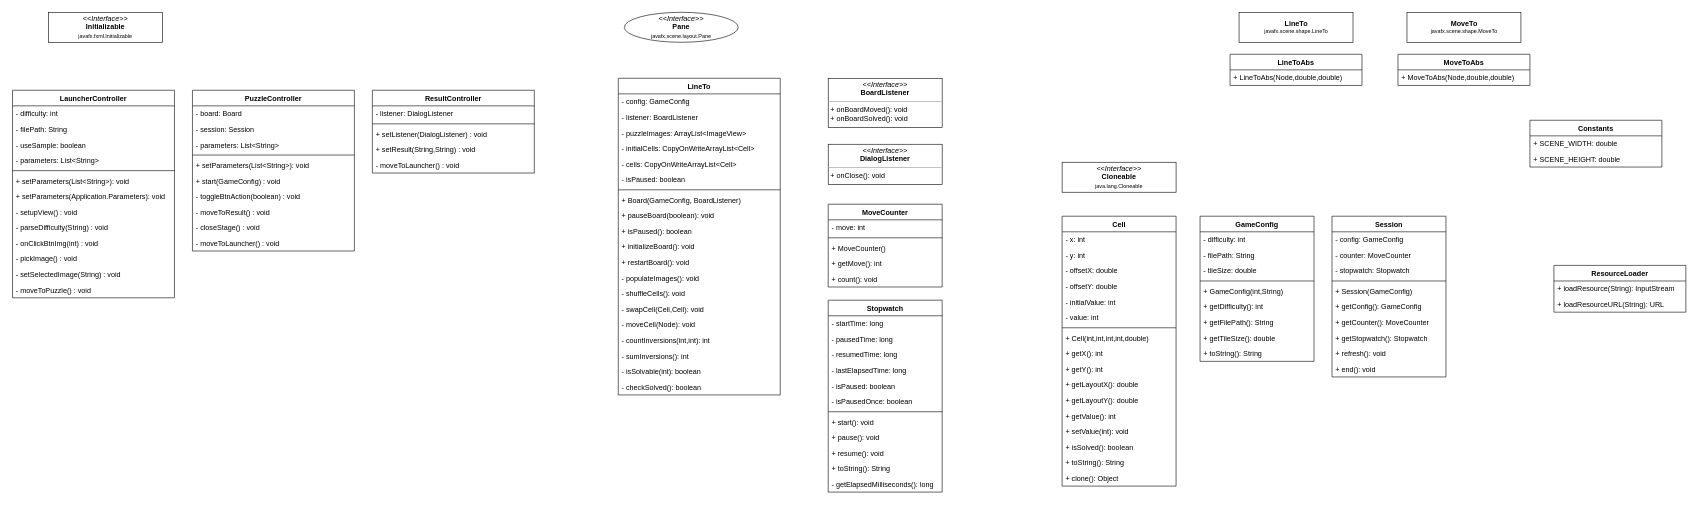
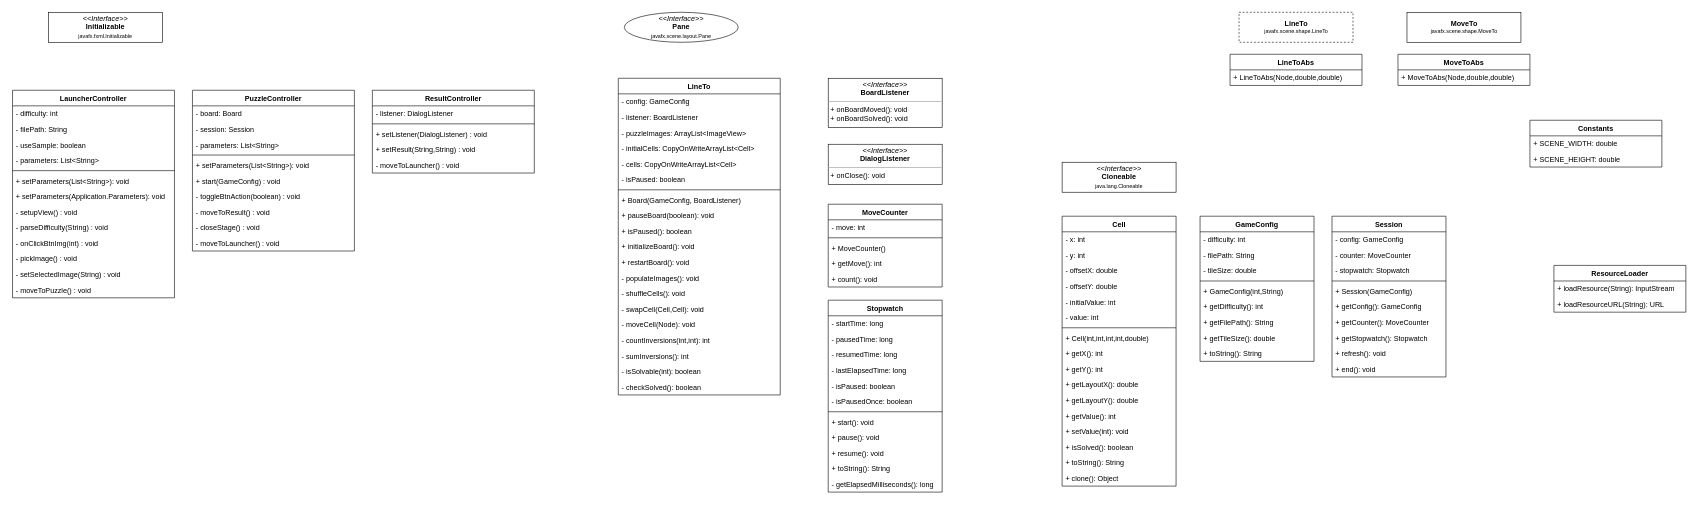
node "LineTo javafx.scene.shape.LineTo": style solid -> dashed
